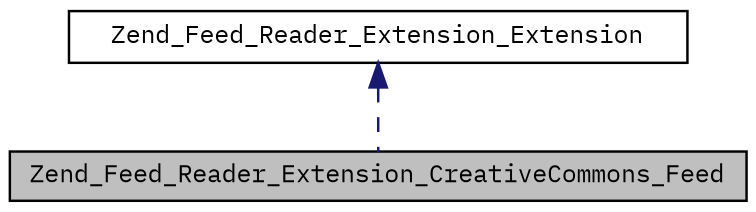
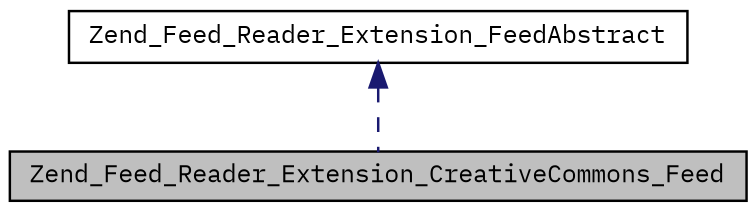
node "Zend_Feed_Reader_Extension_Extension": label "Zend_Feed_Reader_Extension_Extension" -> "Zend_Feed_Reader_Extension_FeedAbstract"
